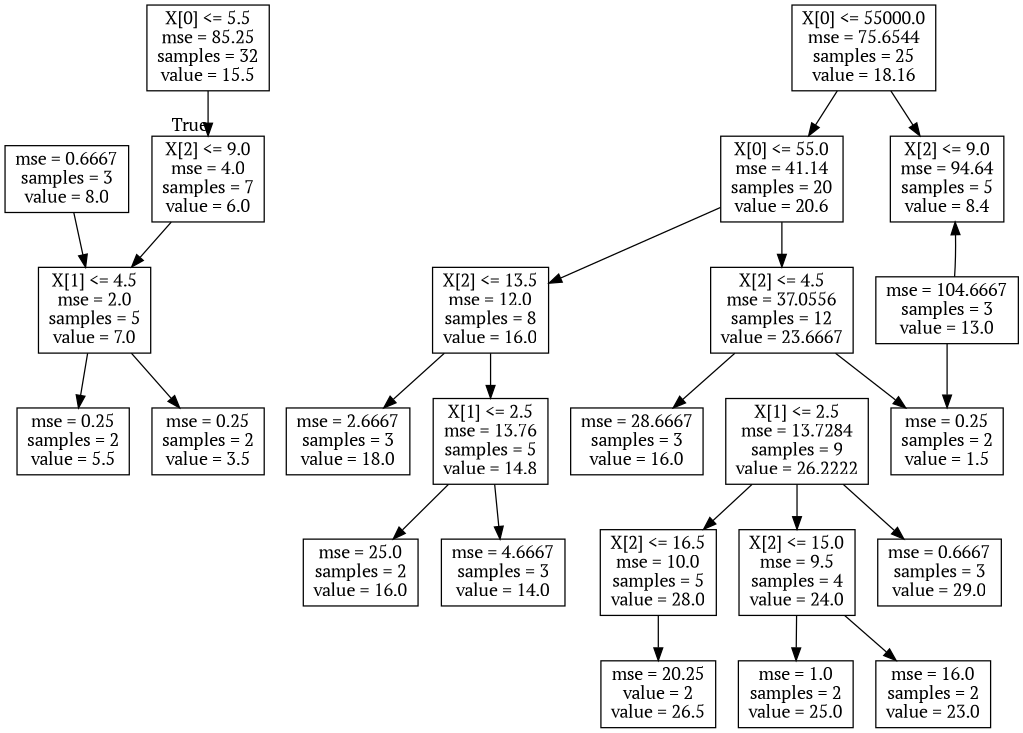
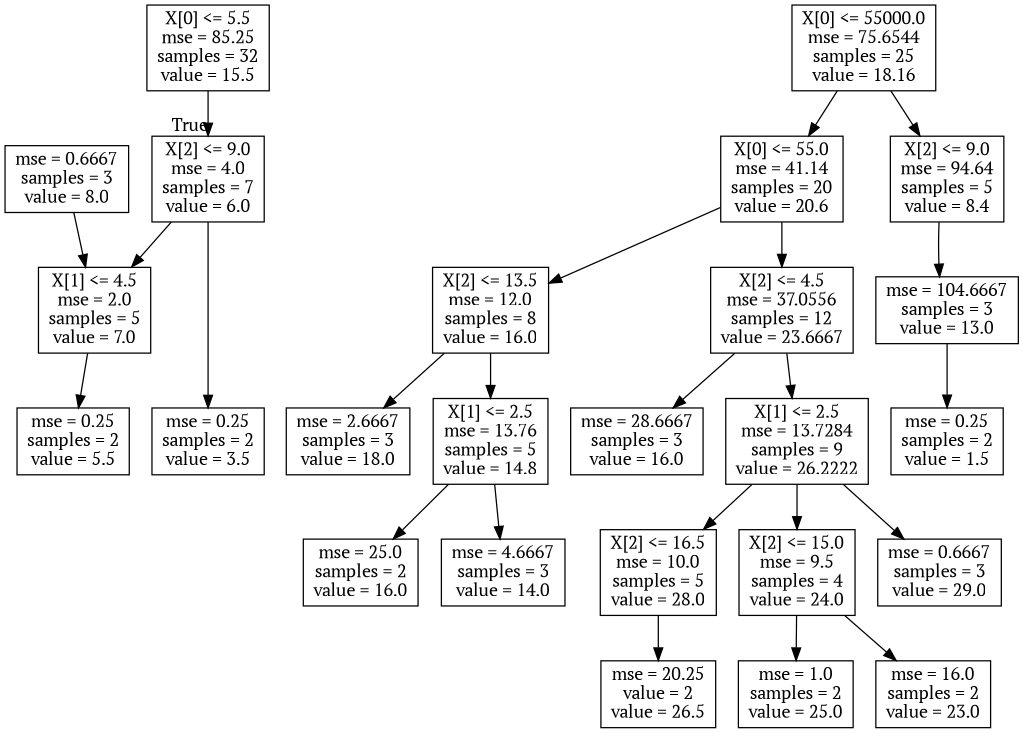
edge "mse = 104.6667 samples = 3 value = 13.0" -> "X[2] <= 9.0 mse = 94.64 samples = 5 value = 8.4": reversed
edge "X[1] <= 4.5 mse = 2.0 samples = 5 value = 7.0" -> "mse = 0.25 samples = 2 value = 3.5": now "X[2] <= 9.0 mse = 4.0 samples = 7 value = 6.0" -> "mse = 0.25 samples = 2 value = 3.5"
edge "X[2] <= 4.5 mse = 37.0556 samples = 12 value = 23.6667" -> "mse = 0.25 samples = 2 value = 1.5": now "X[2] <= 4.5 mse = 37.0556 samples = 12 value = 23.6667" -> "X[1] <= 2.5 mse = 13.7284 samples = 9 value = 26.2222"
